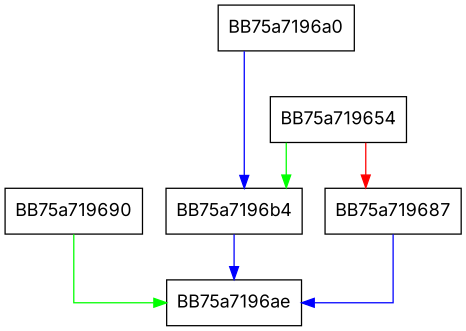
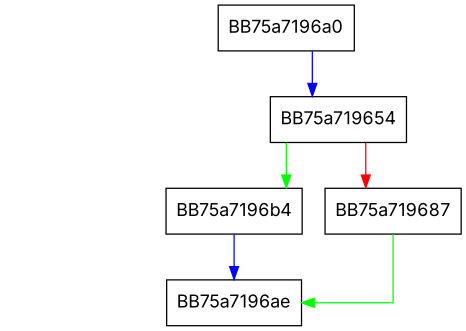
edge "BB75a7196a0" -> "BB75a7196b4": now "BB75a7196a0" -> "BB75a719654"
node "BB75a719690": removed
edge "BB75a719687" -> "BB75a7196ae": color blue -> green
